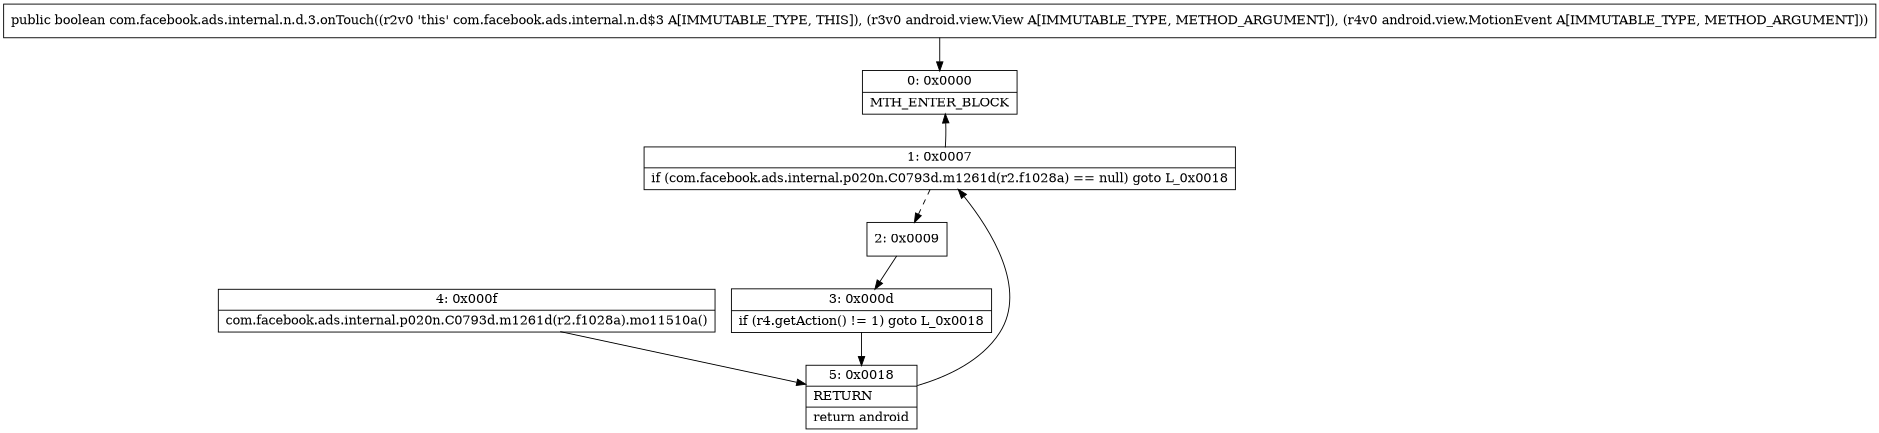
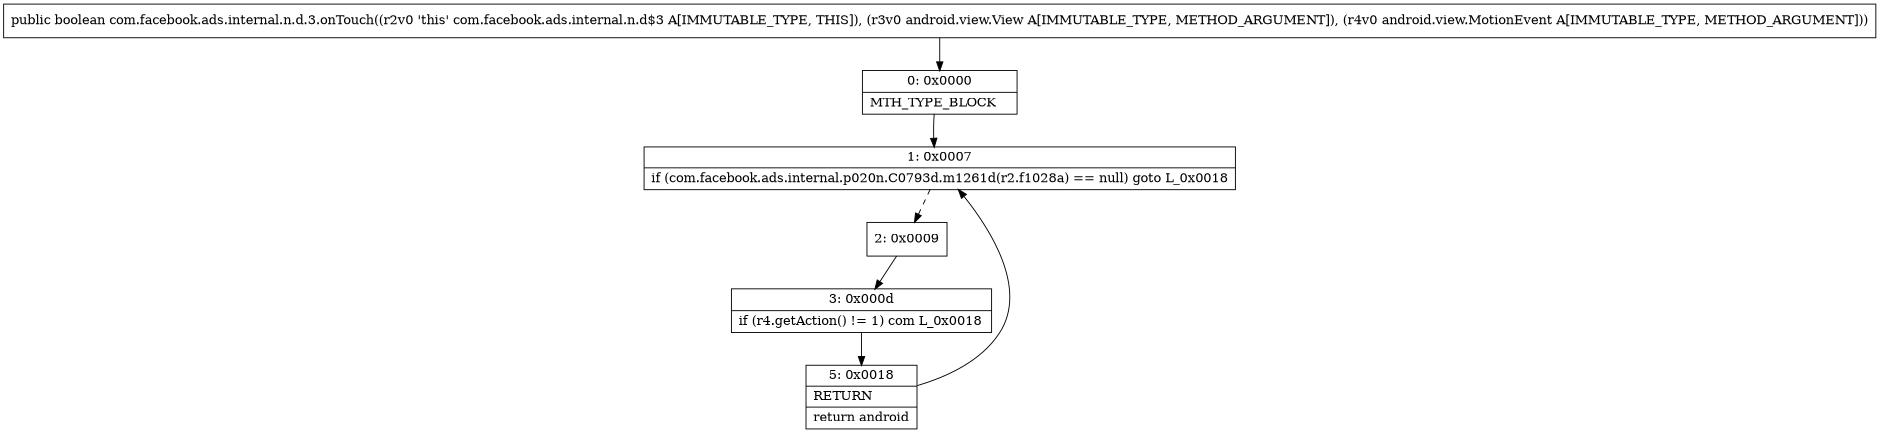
node "0: 0x0000": text "MTH_ENTER_BLOCK" -> "MTH_TYPE_BLOCK"
edge "1: 0x0007" -> "0: 0x0000": reversed
node "4: 0x000f": removed
node "3: 0x000d": text "if (r4.getAction() != 1) goto L_0x0018" -> "if (r4.getAction() != 1) com L_0x0018"
